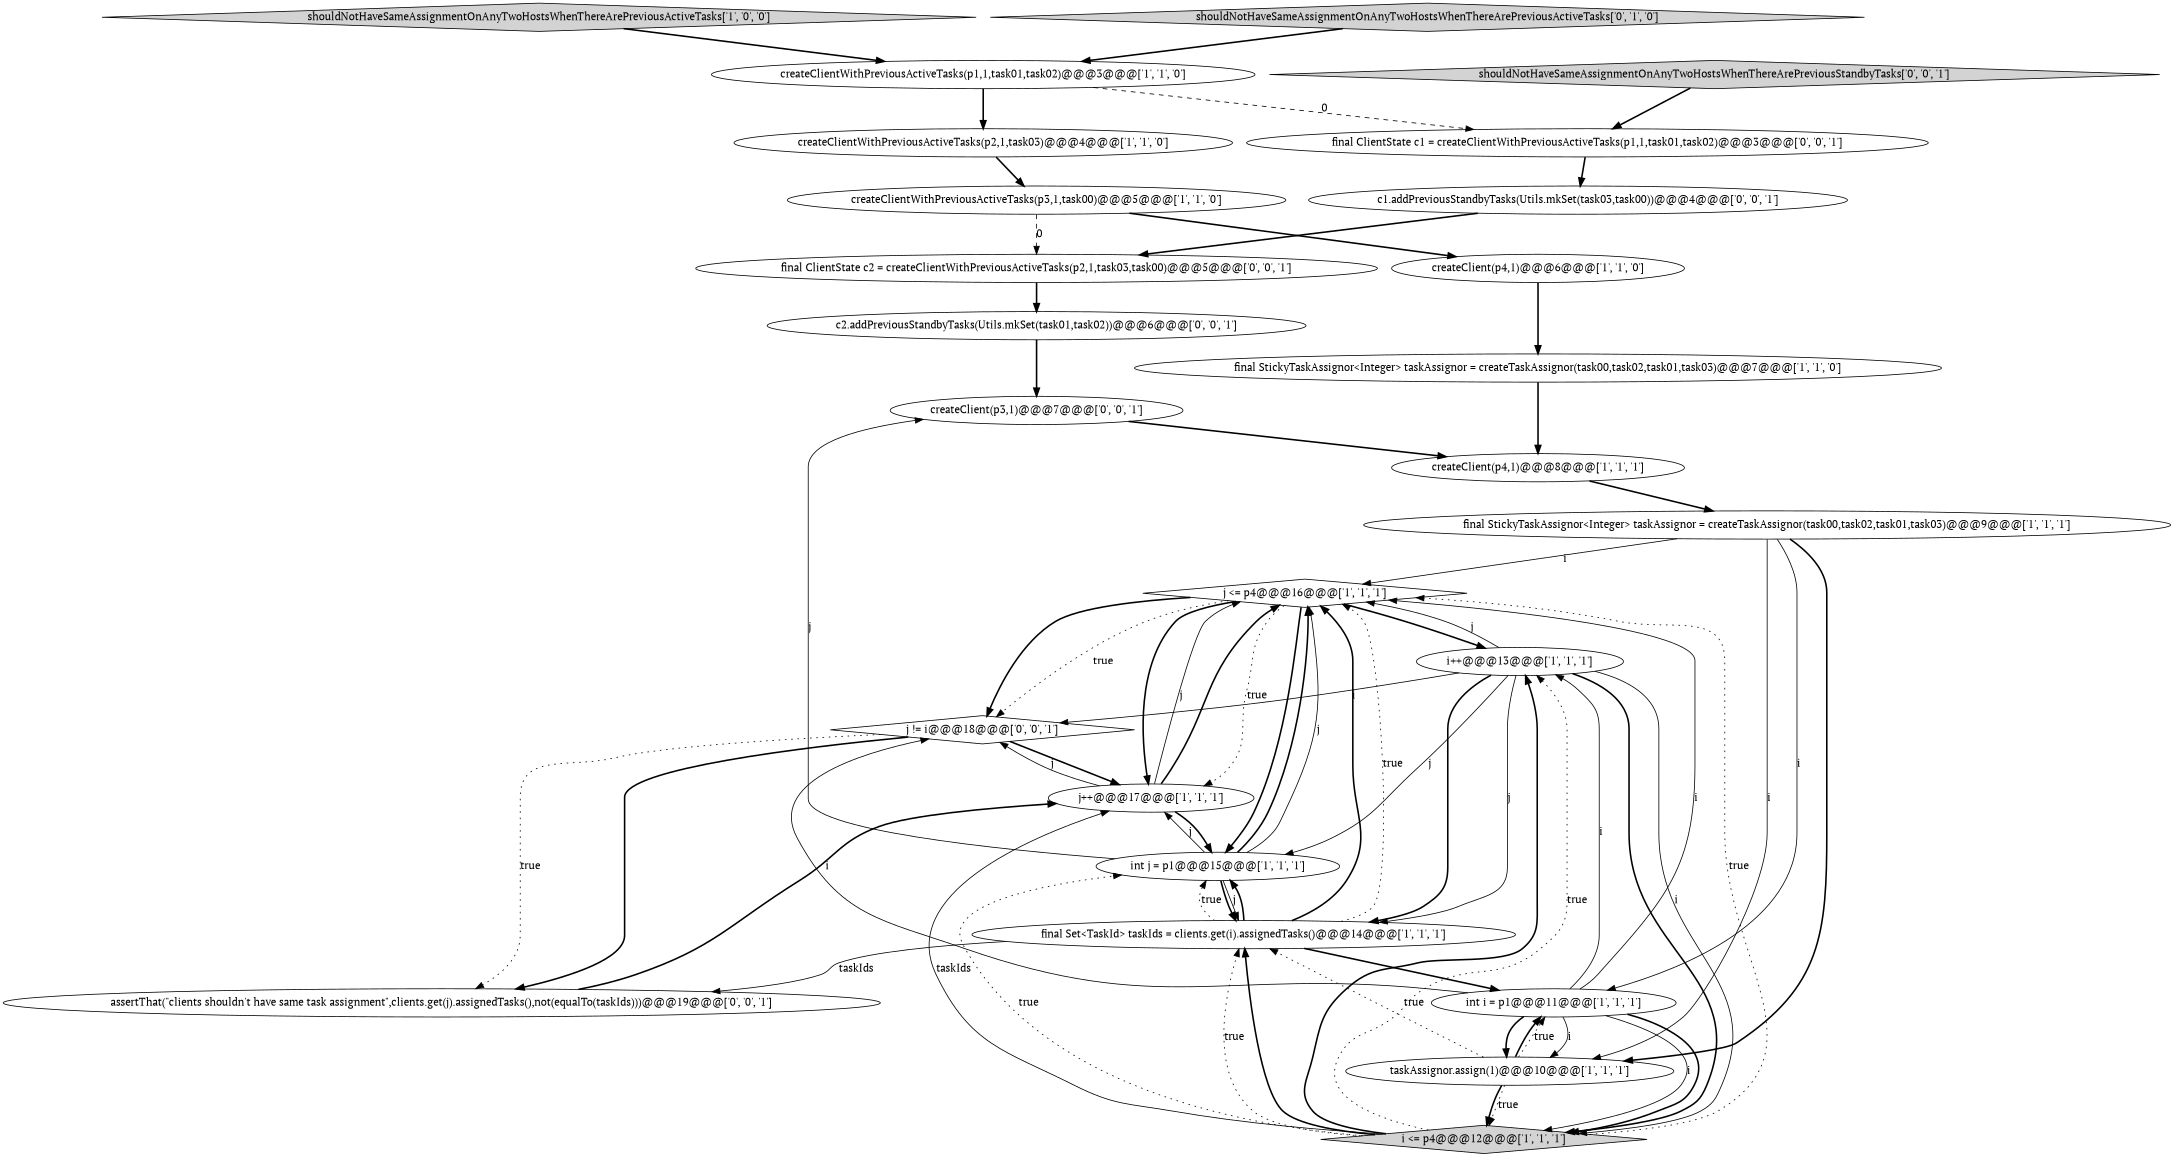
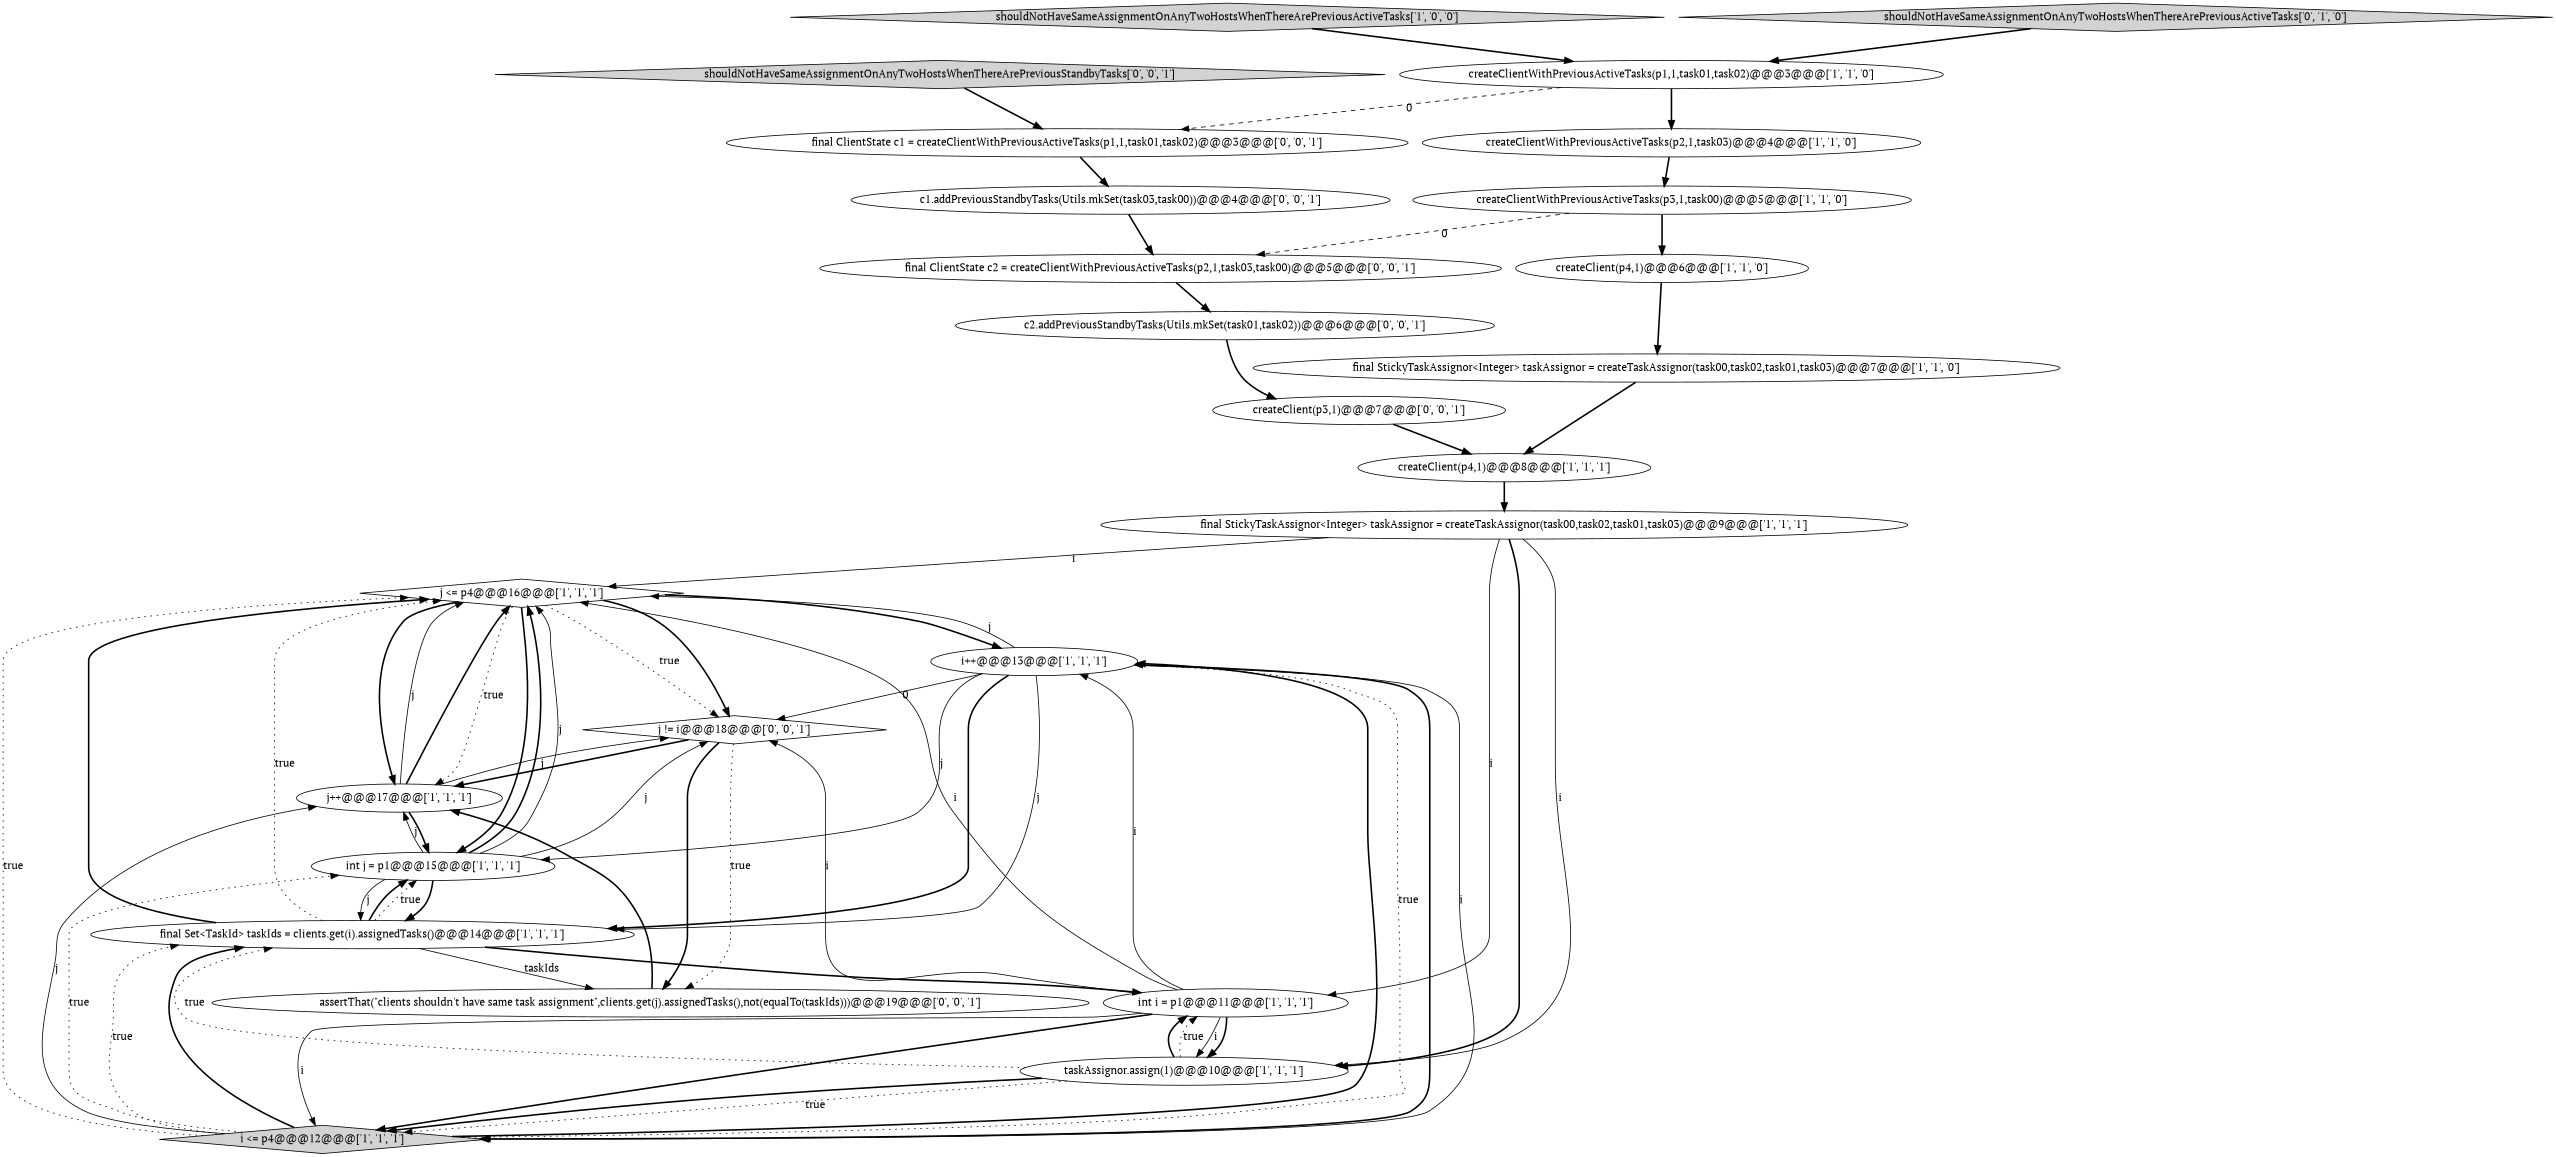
edge "i++@@@13@@@['1', '1', '1']" -> "j != i@@@18@@@['0', '0', '1']": label "i" -> "0"
edge "int j = p1@@@15@@@['1', '1', '1']" -> "createClient(p3,1)@@@7@@@['0', '0', '1']": now "int j = p1@@@15@@@['1', '1', '1']" -> "j != i@@@18@@@['0', '0', '1']"
edge "i <= p4@@@12@@@['1', '1', '1']" -> "j++@@@17@@@['1', '1', '1']": label "taskIds" -> "j"
